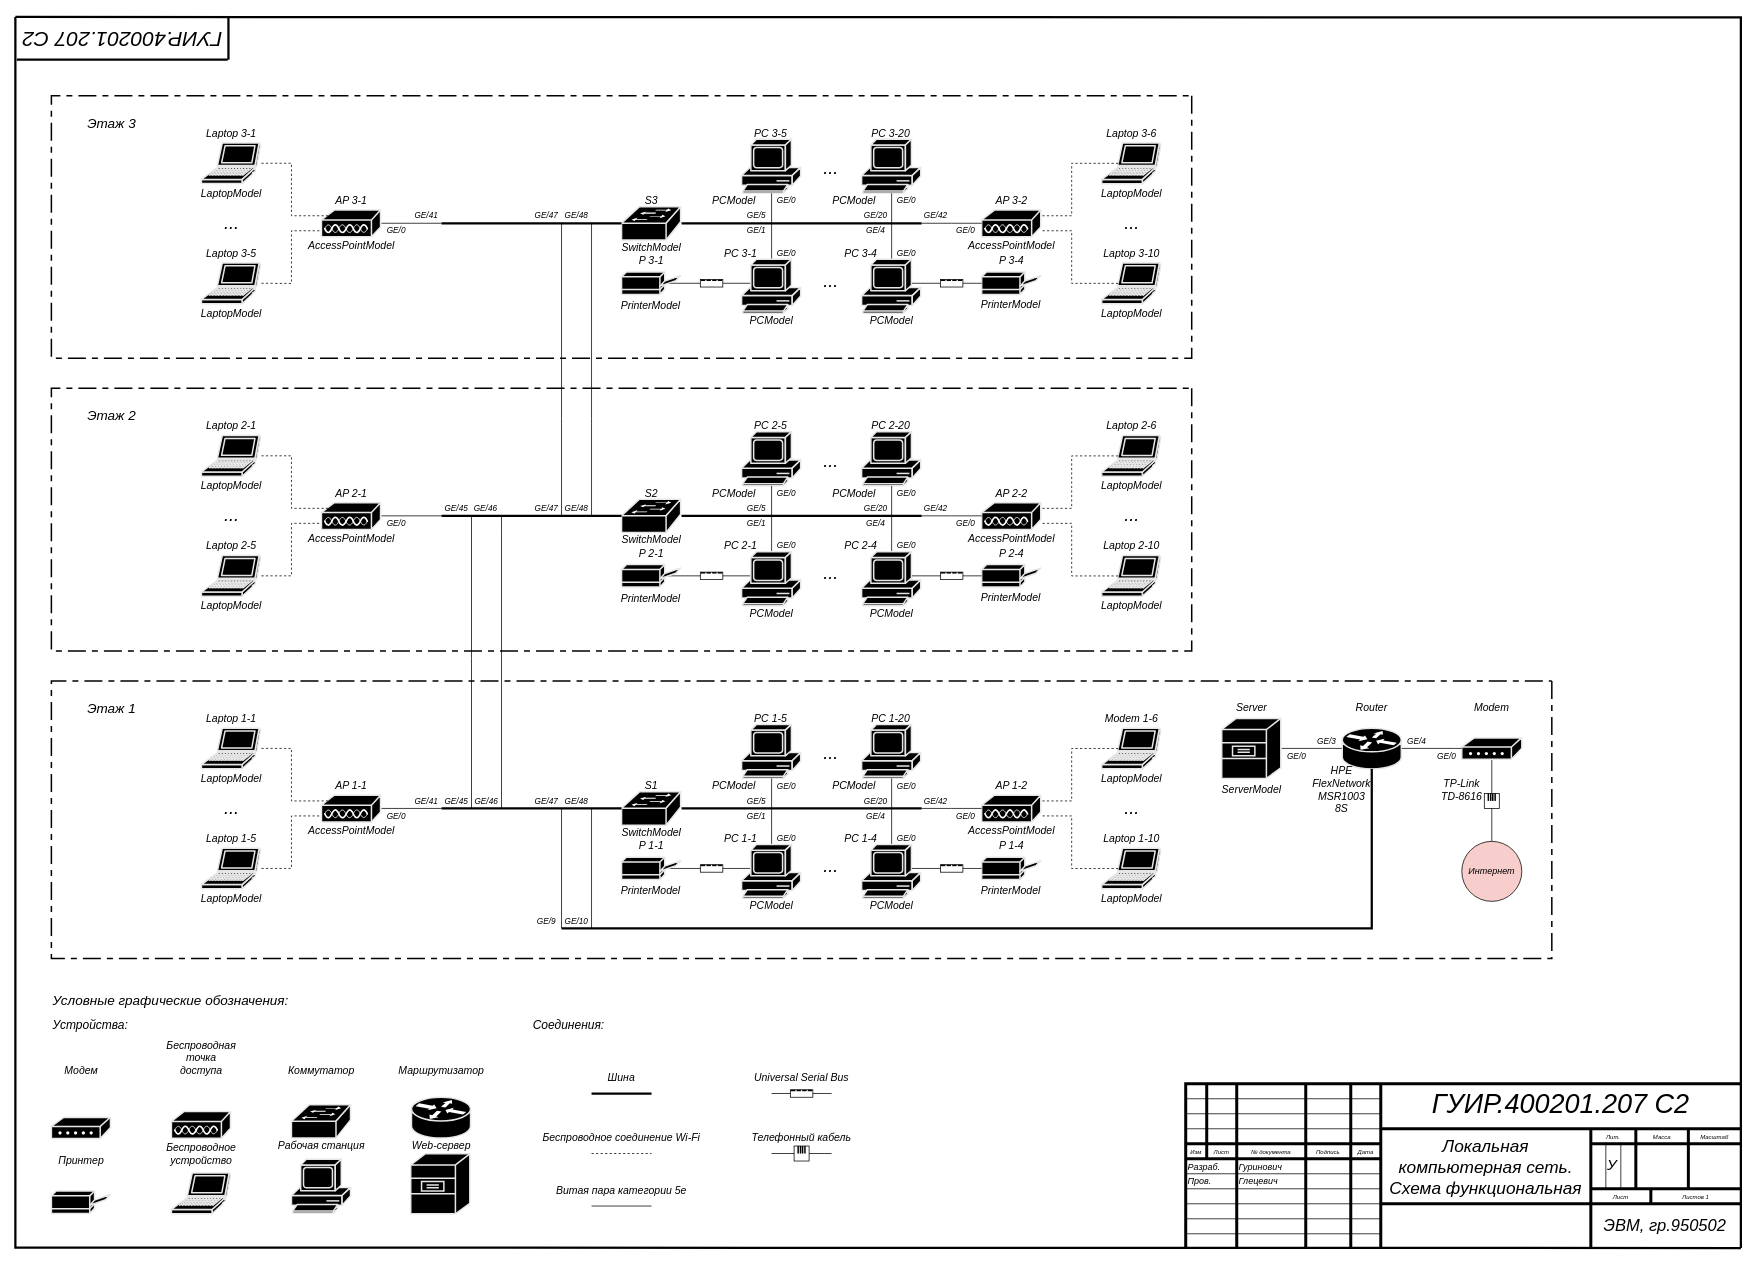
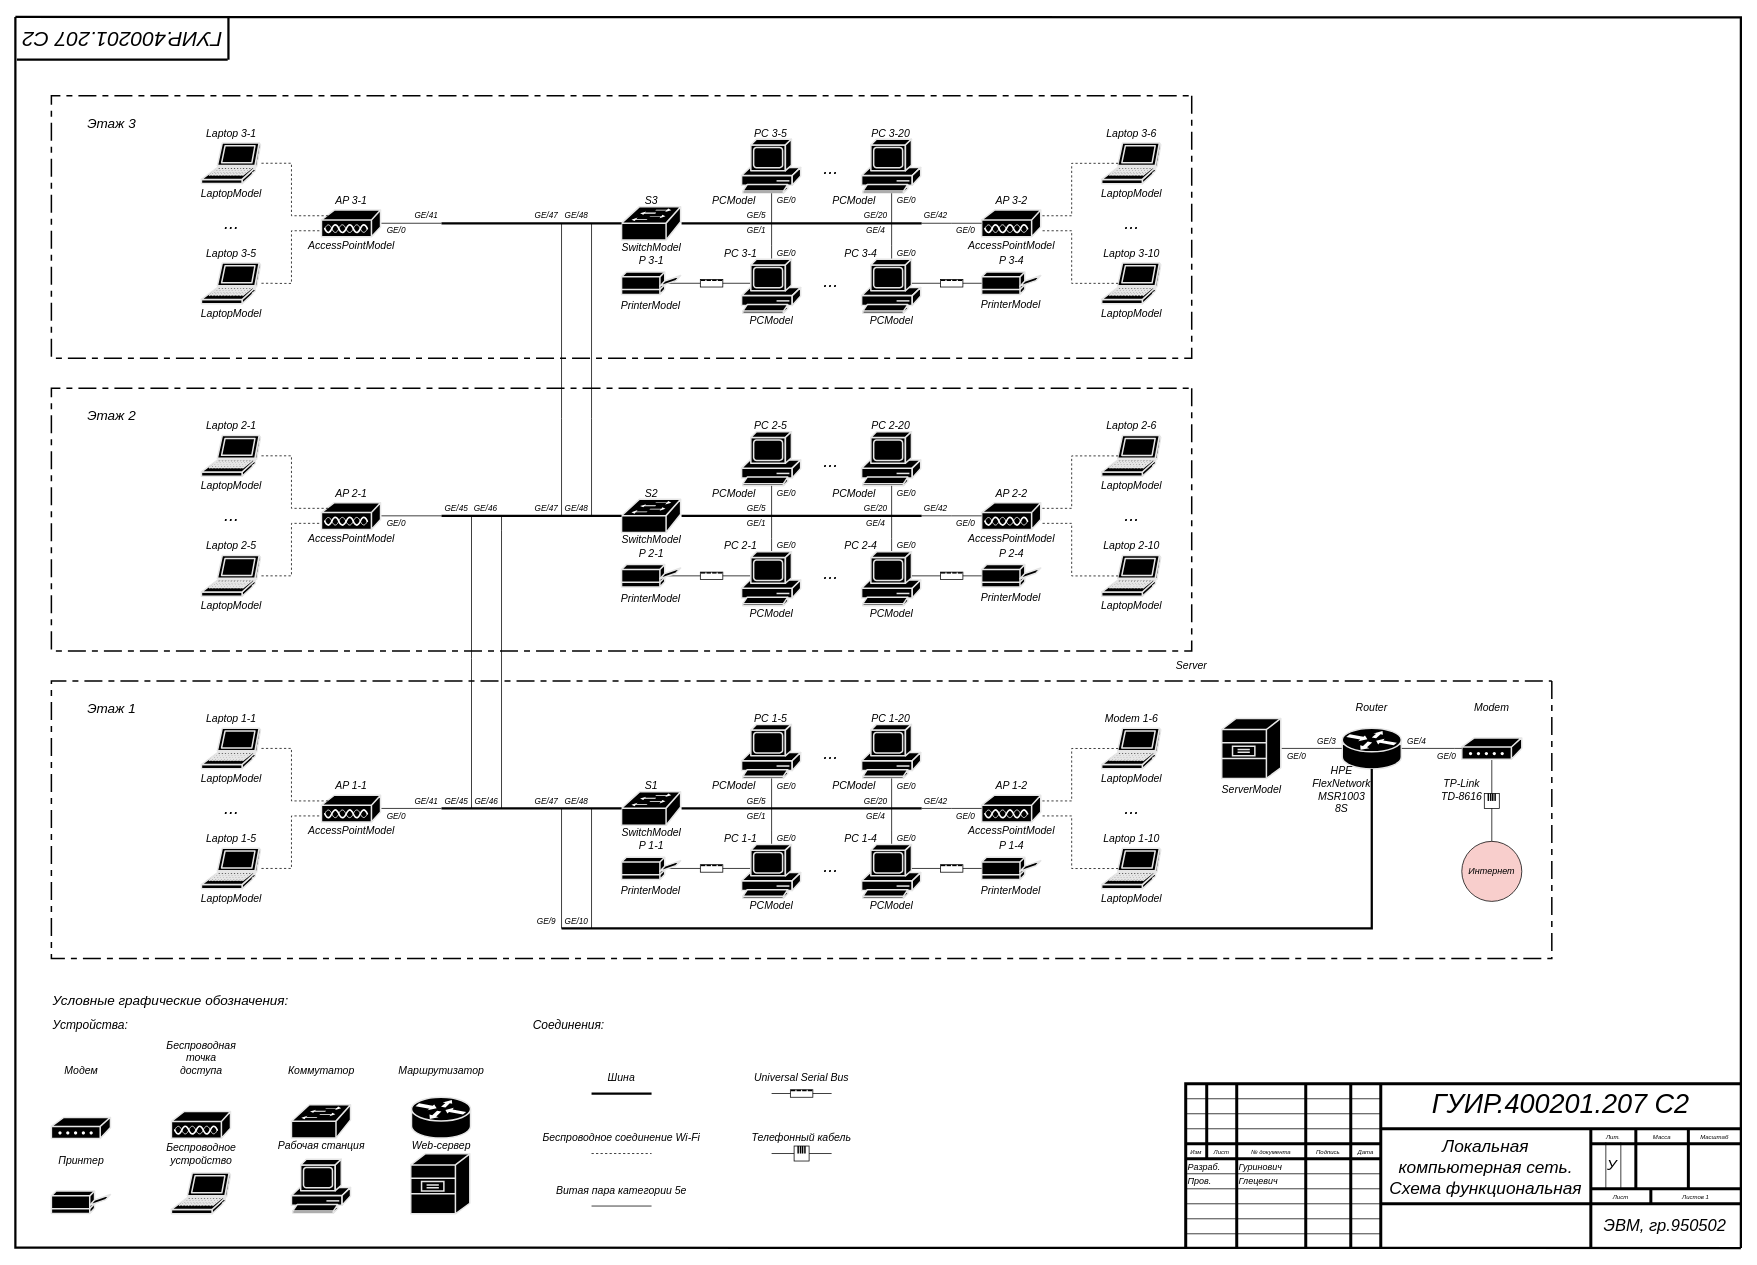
node "Server": moved (1251, 707) -> (1191, 666)
